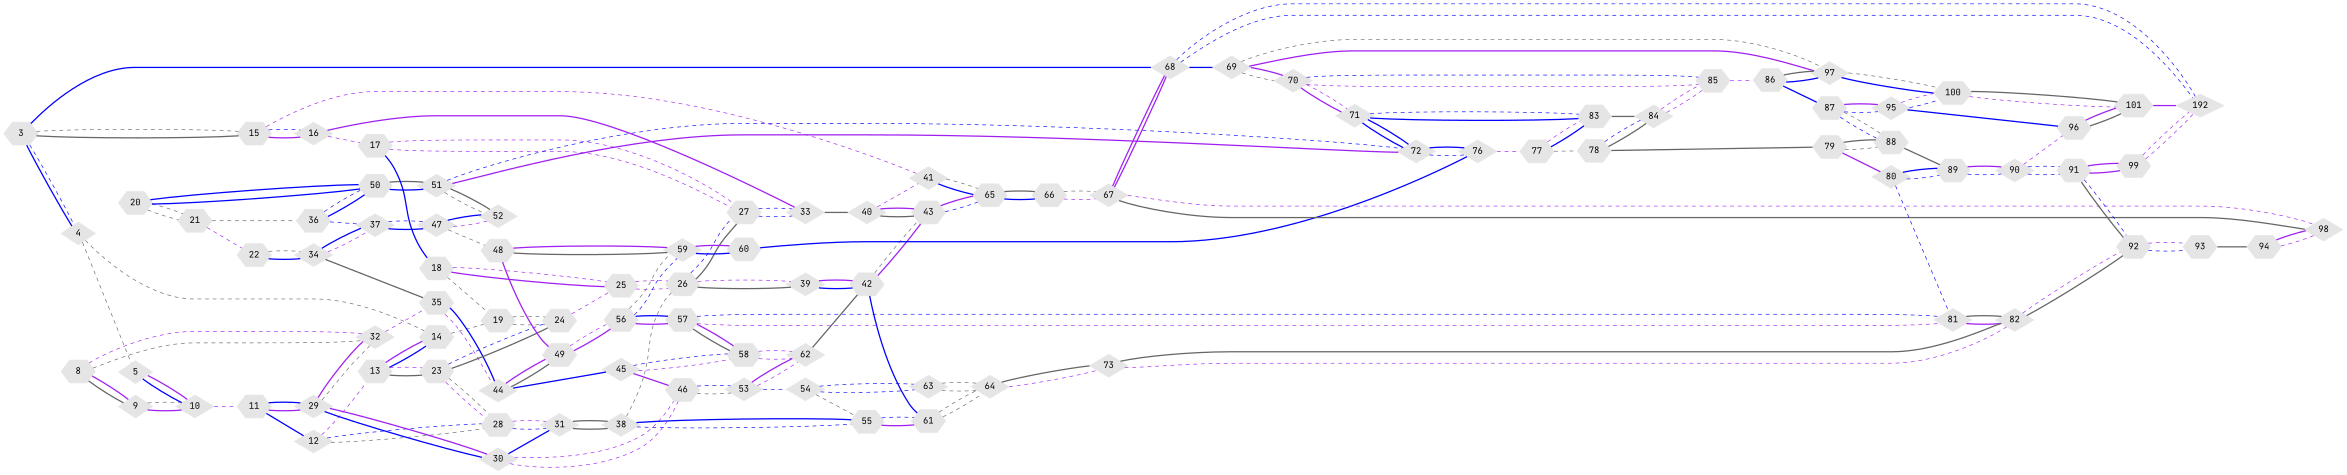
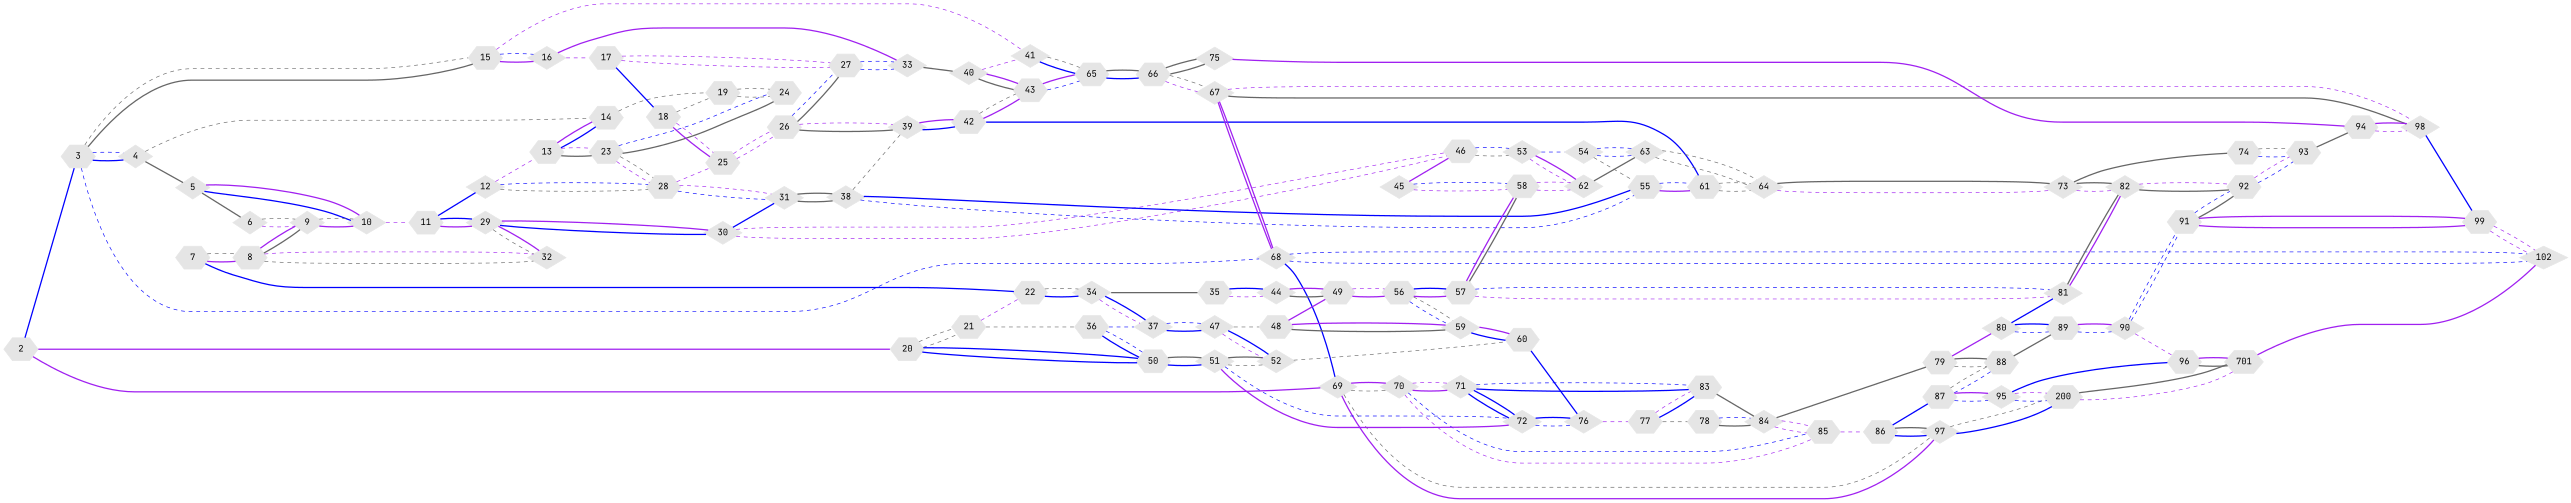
node "75": added
edge "68" -- "3": style bold -> dashed
node "100": label "100" -> "200"
node "101": label "101" -> "701"
node "192": label "192" -> "102"
edge "79" -- "78": now "79" -- "84"
node "74": added
edge "98" -- "99": added
node "6": added
edge "80" -- "81": style dashed -> bold
node "7": added
edge "4" -- "5": style dashed -> bold
edge "25" -- "24": now "25" -- "28"
edge "35" -- "32": removed
edge "42" -- "62": now "63" -- "62"
node "2": added
edge "60" -- "52": added
edge "26" -- "38": now "39" -- "38"
edge "45" -- "44": removed
